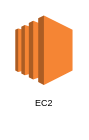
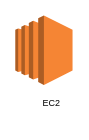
node "EC2": moved (44, 109) -> (52, 109)
